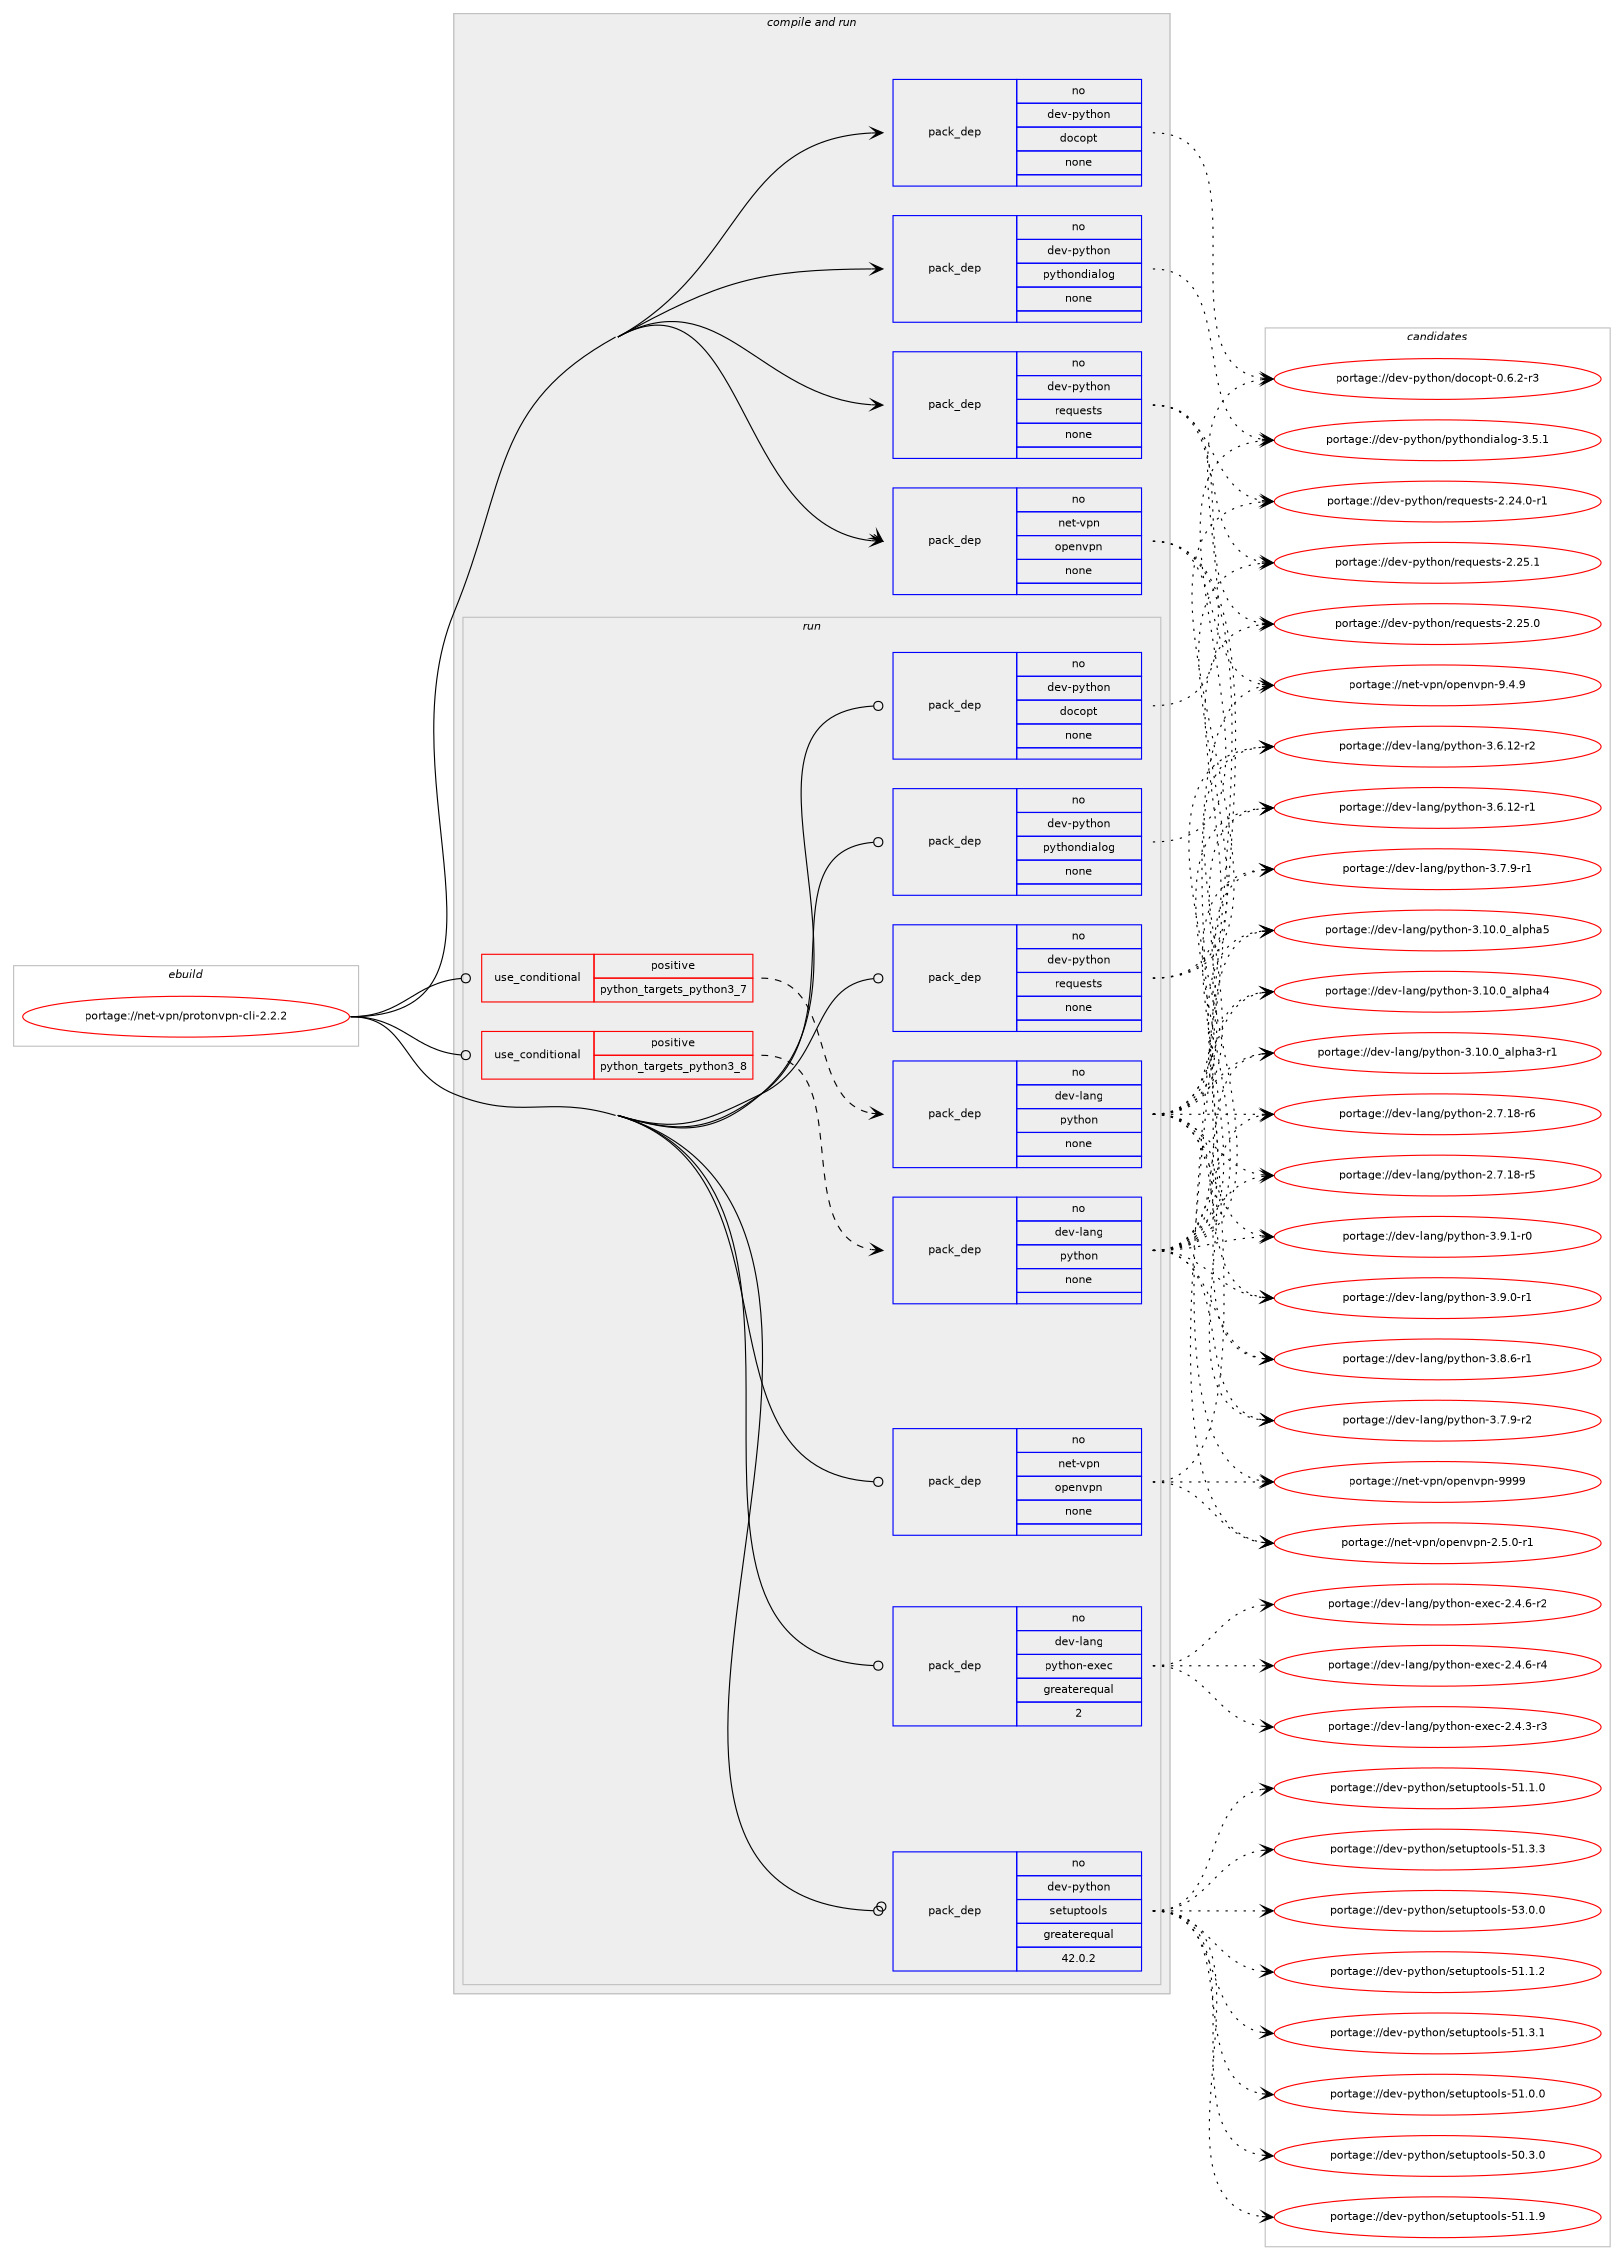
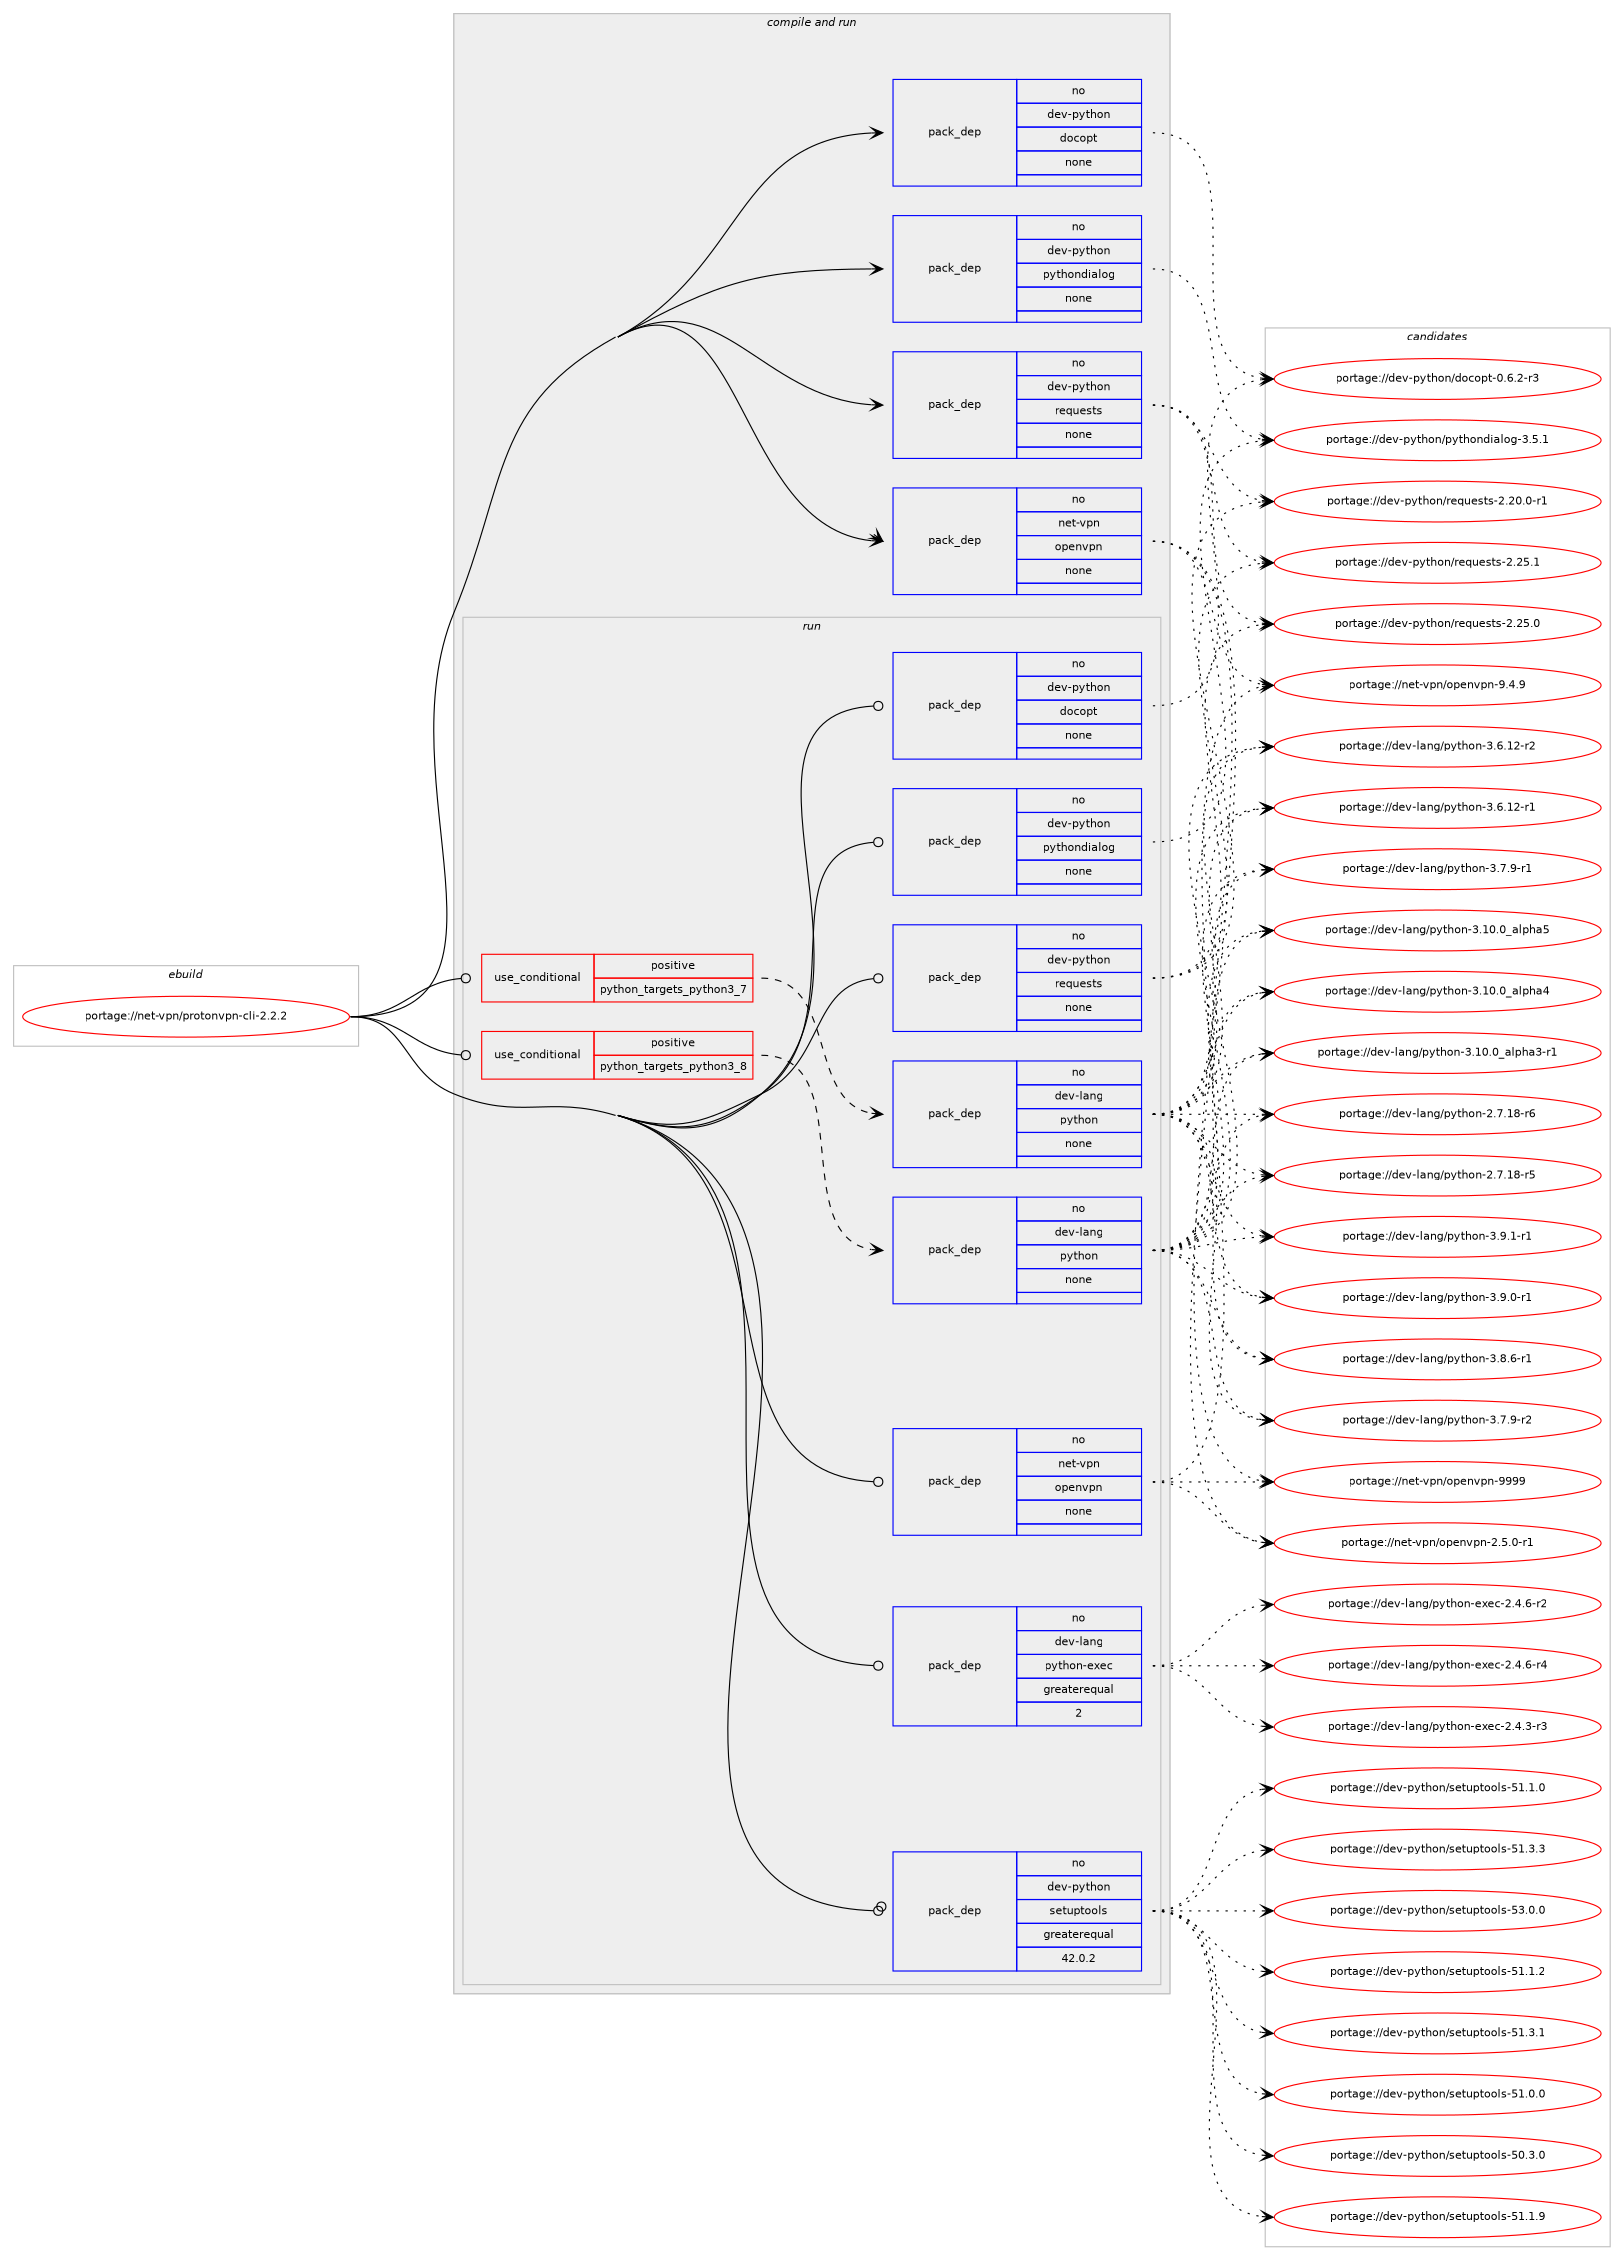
node "portage://dev-python/requests-2.24.0-r1": label "portage://dev-python/requests-2.24.0-r1" -> "portage://dev-python/requests-2.20.0-r1"
node "portage://dev-lang/python-3.9.1-r0": label "portage://dev-lang/python-3.9.1-r0" -> "portage://dev-lang/python-3.9.1-r1"
